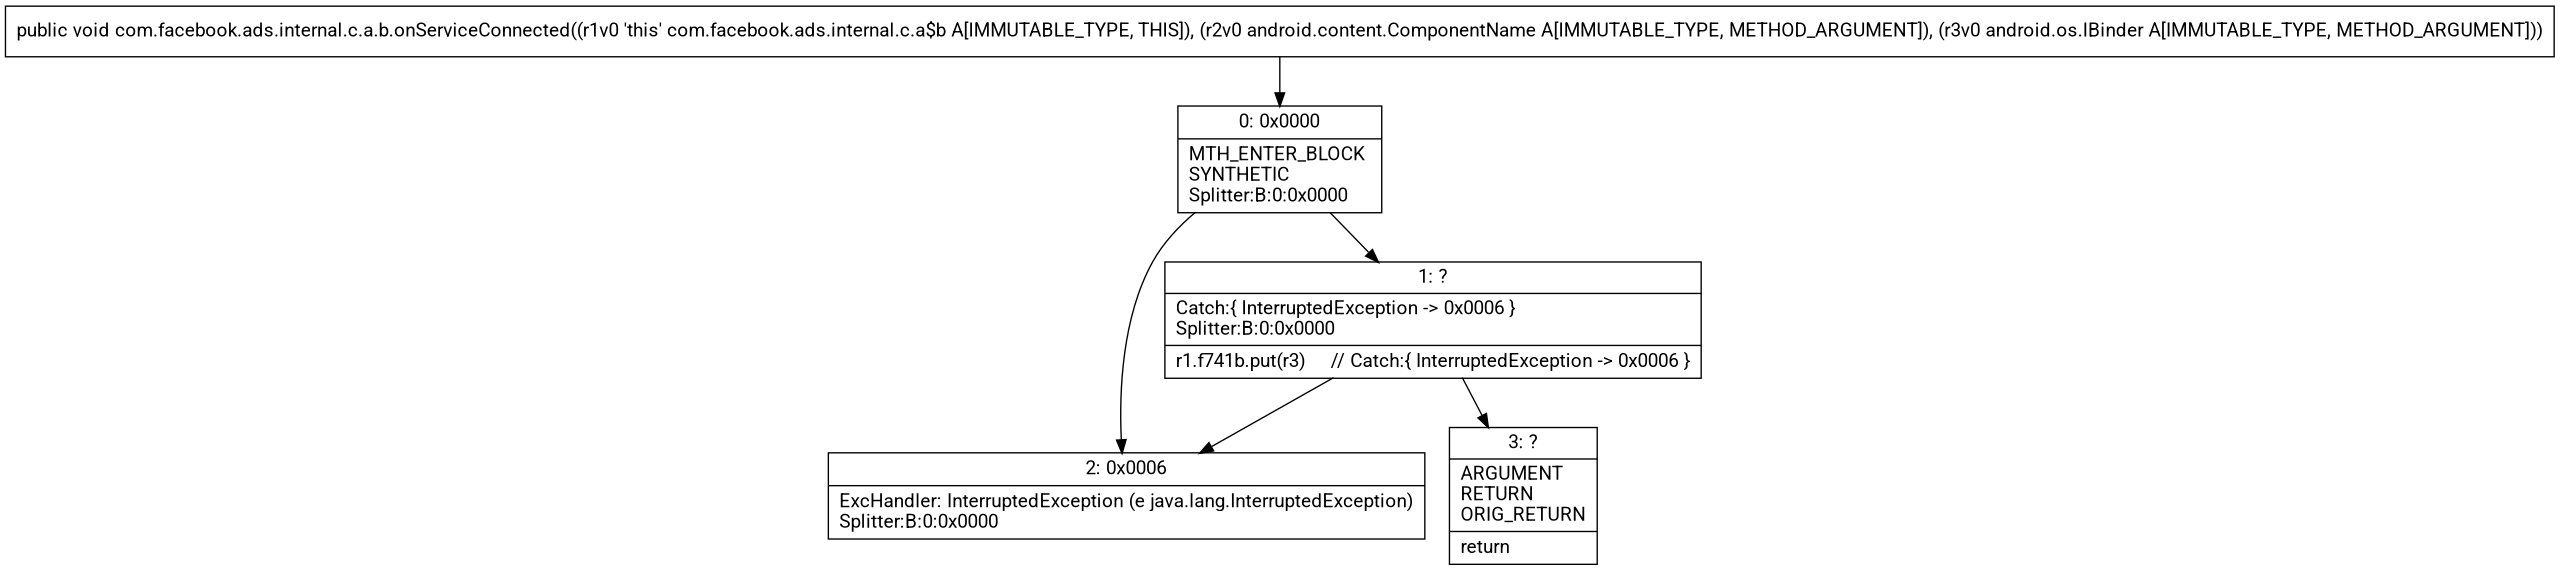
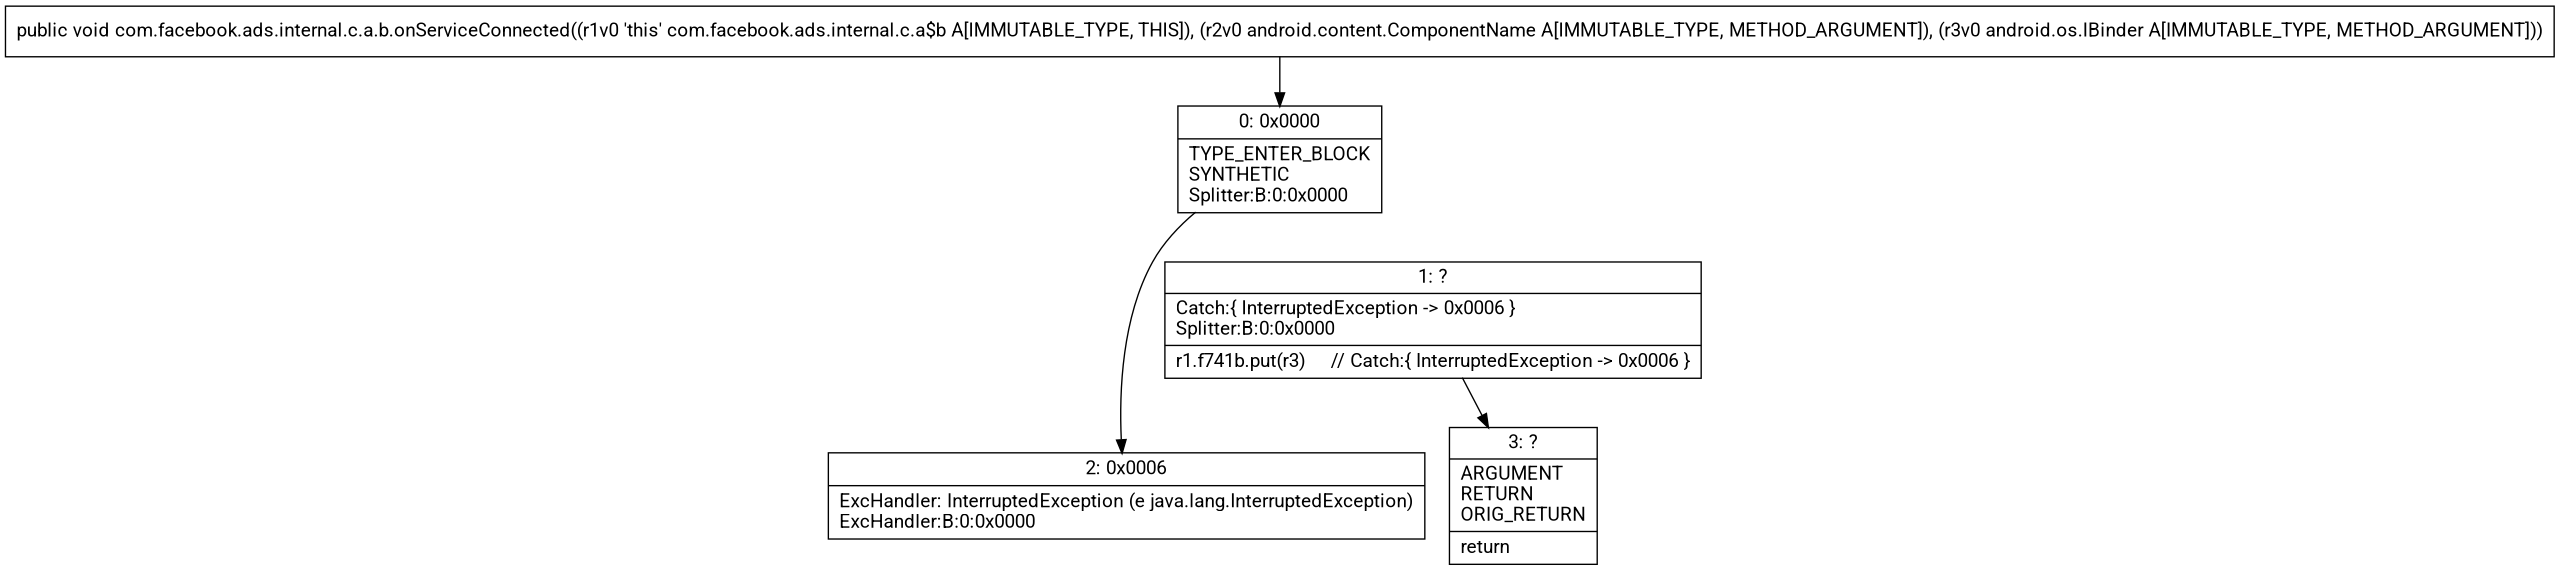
node "0: 0x0000": text "MTH_ENTER_BLOCK" -> "TYPE_ENTER_BLOCK"
edge "0: 0x0000" -> "1: ?": removed
edge "1: ?" -> "2: 0x0006": removed
node "2: 0x0006": text "Splitter:B:0:0x0000" -> "ExcHandler:B:0:0x0000"
